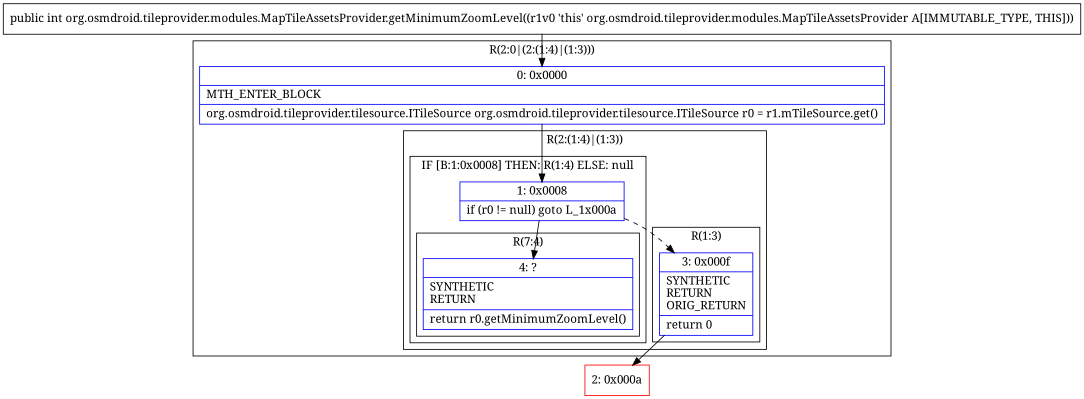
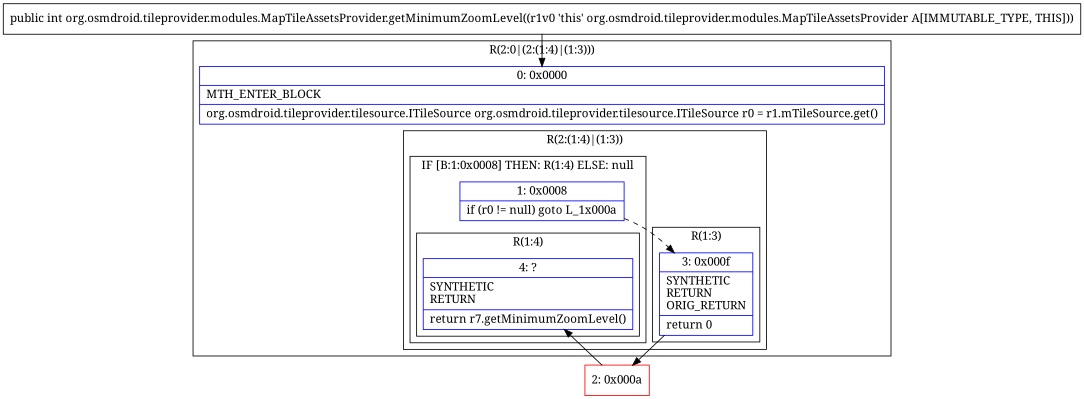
edge "0: 0x0000" -> "1: 0x0008": removed
edge "1: 0x0008" -> "4: ?": now "2: 0x000a" -> "4: ?"
cluster "R(7:4)": label "R(7:4)" -> "R(1:4)"
node "4: ?": text "return r0.getMinimumZoomLevel()" -> "return r7.getMinimumZoomLevel()"
